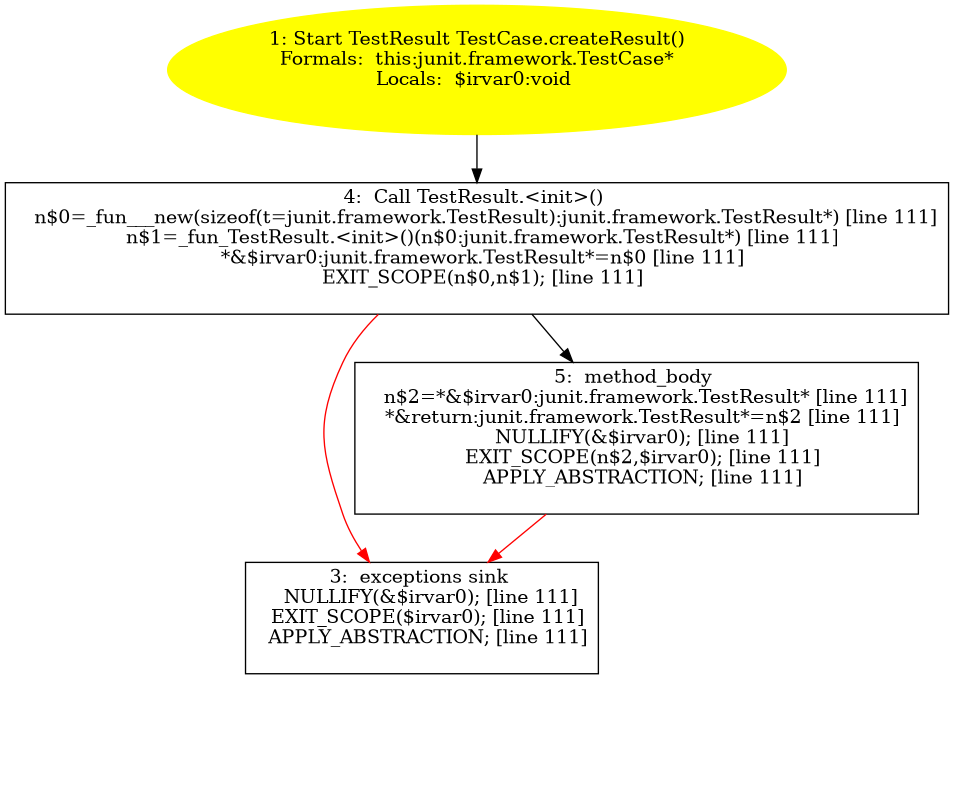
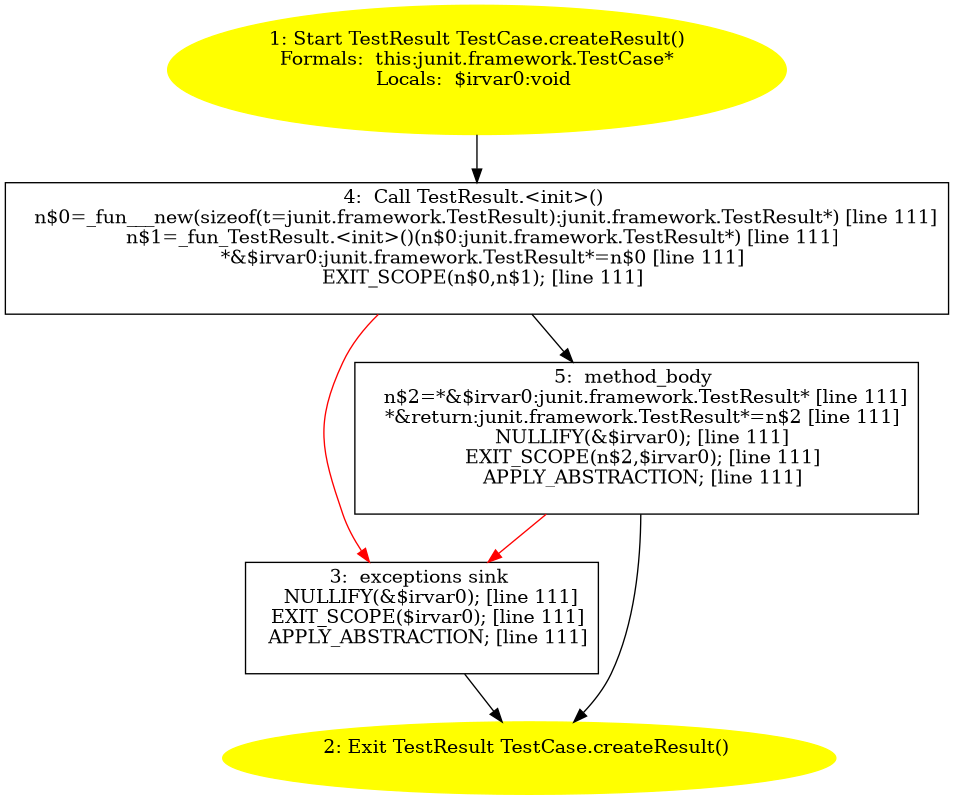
node "2: Exit TestResult TestCase.createResult()": added
